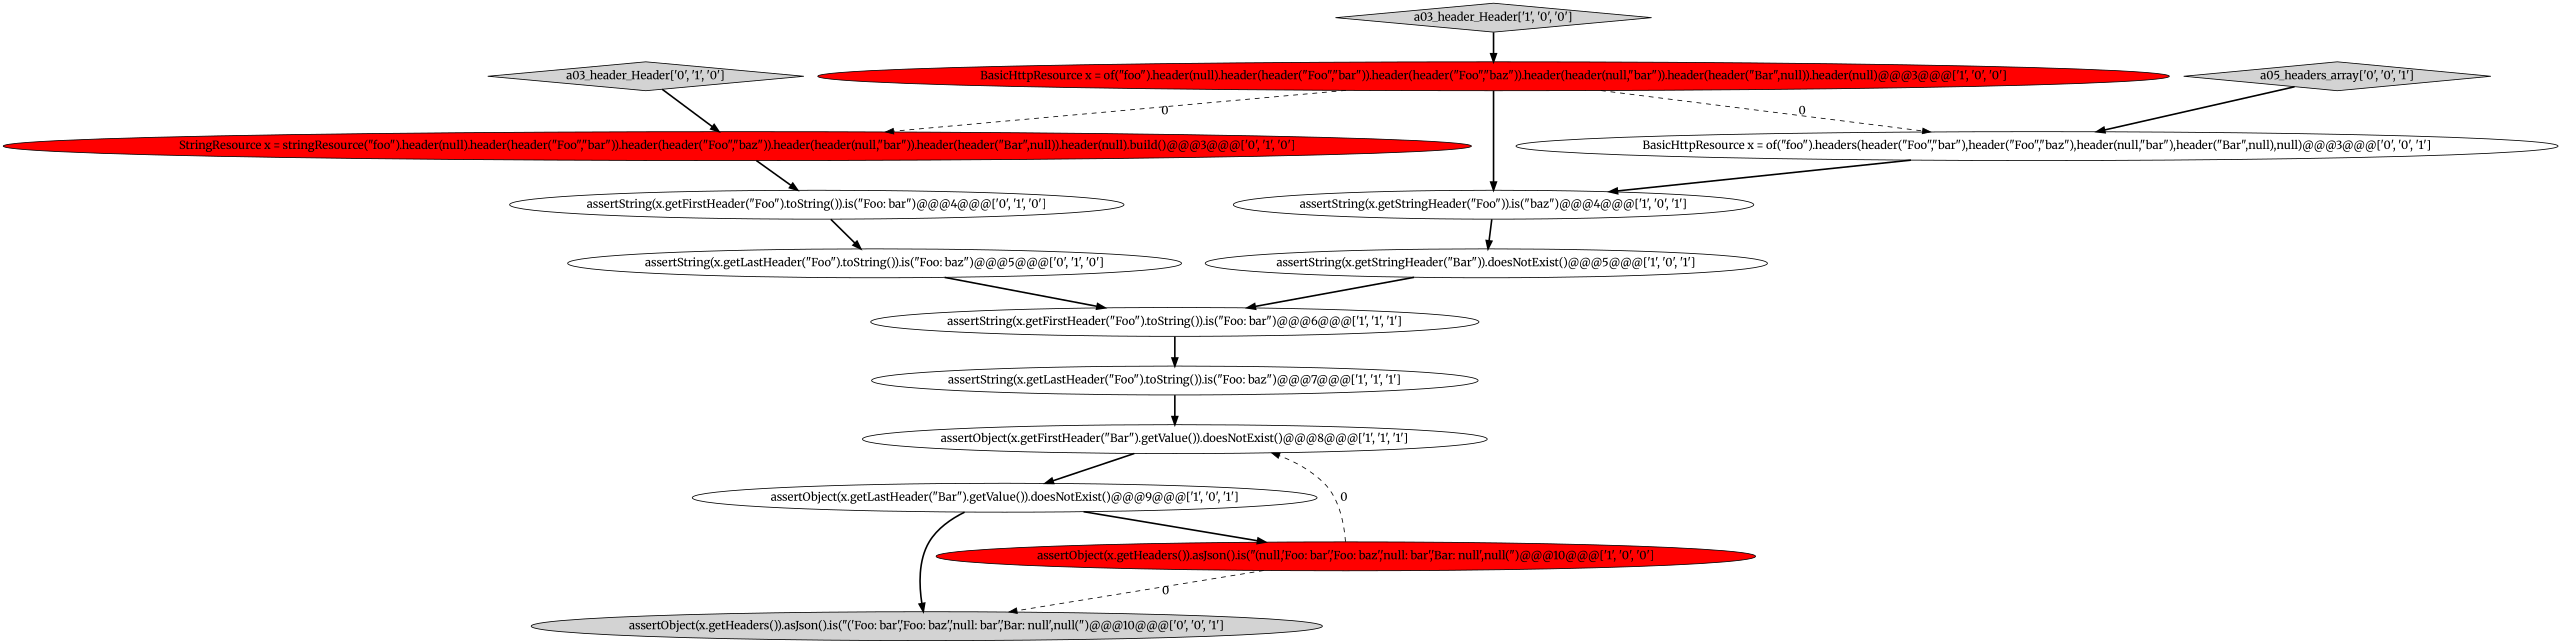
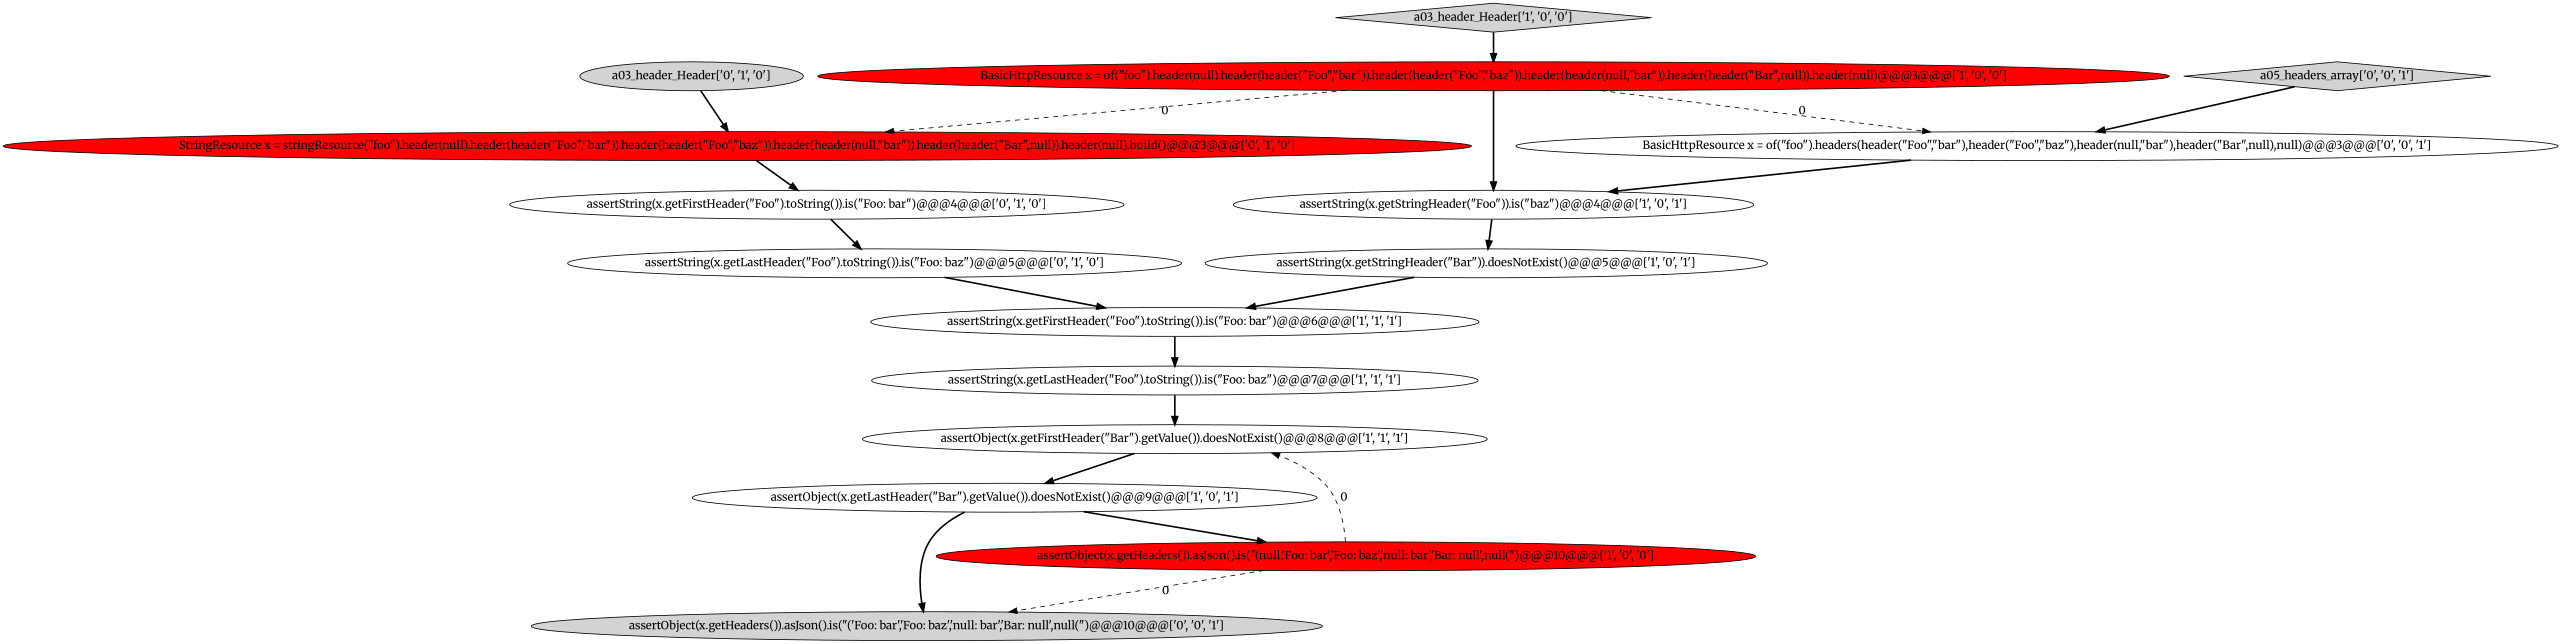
node "a03_header_Header['0', '1', '0']": shape diamond -> ellipse
